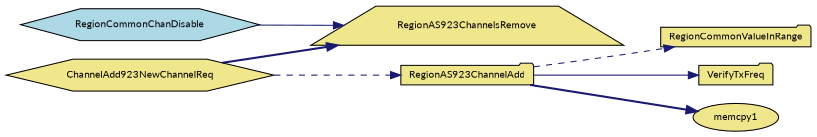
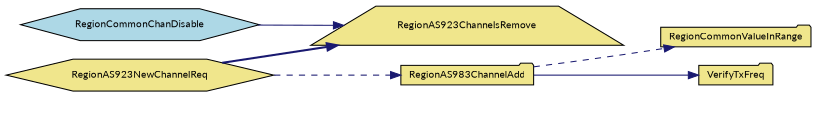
node "ChannelAdd923NewChannelReq": label "ChannelAdd923NewChannelReq" -> "RegionAS923NewChannelReq"
node "RegionAS923ChannelAdd": label "RegionAS923ChannelAdd" -> "RegionAS983ChannelAdd"
node "memcpy1": removed
